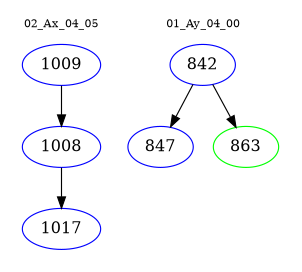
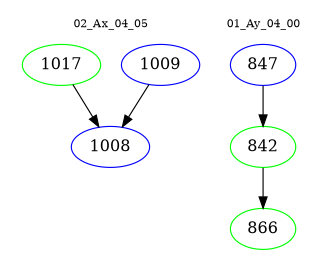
node "842": color blue -> green
edge "842" -> "847": reversed
node "863": label "863" -> "866"
edge "1008" -> "1017": reversed
node "1017": color blue -> green
